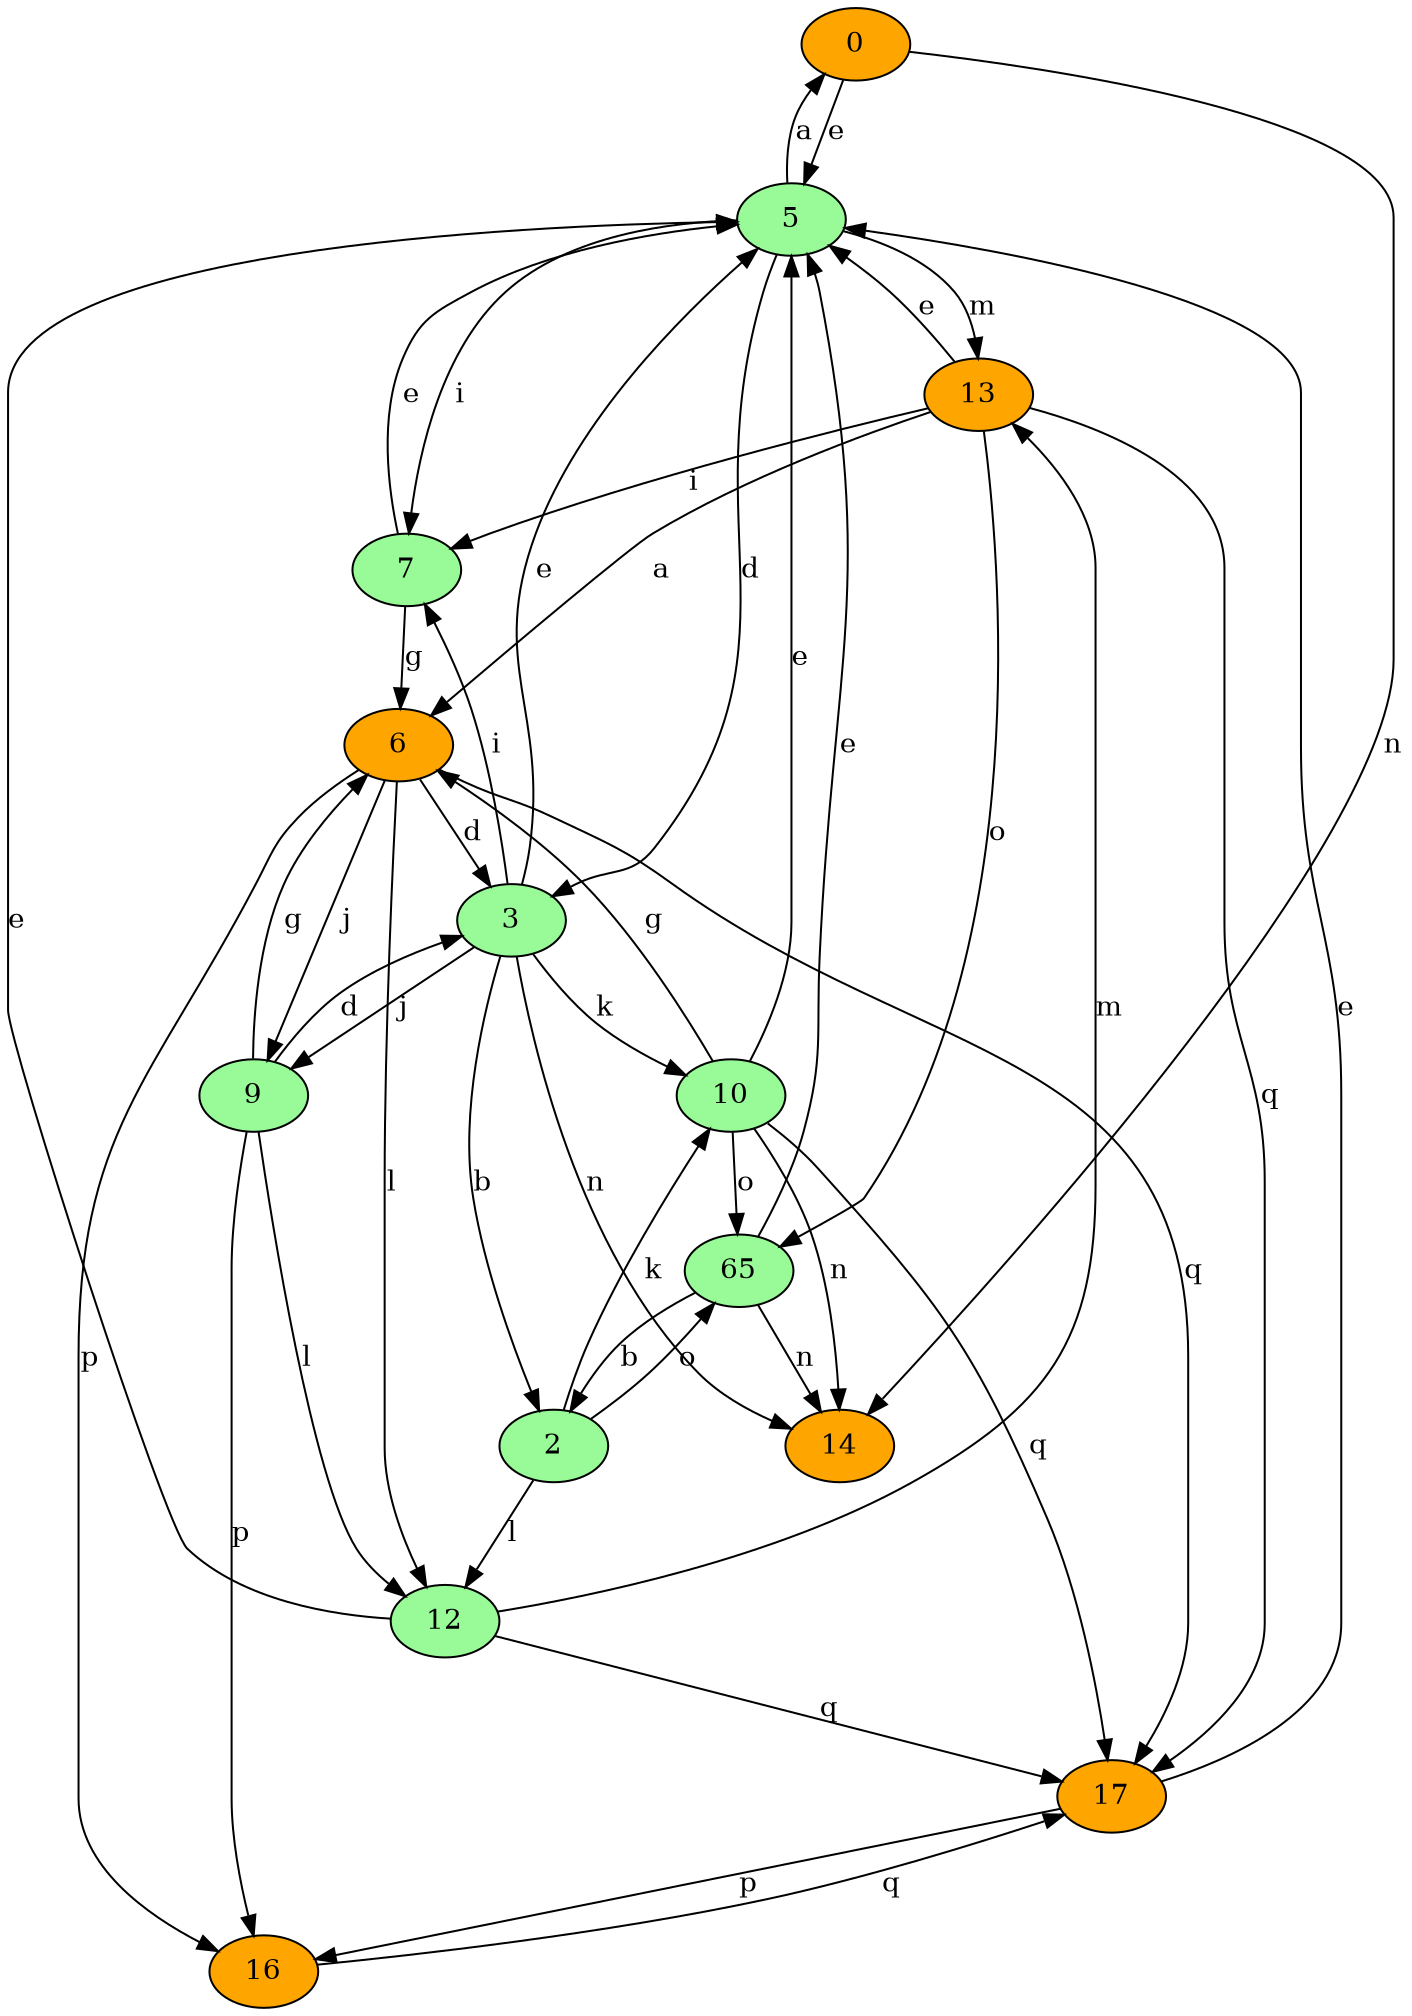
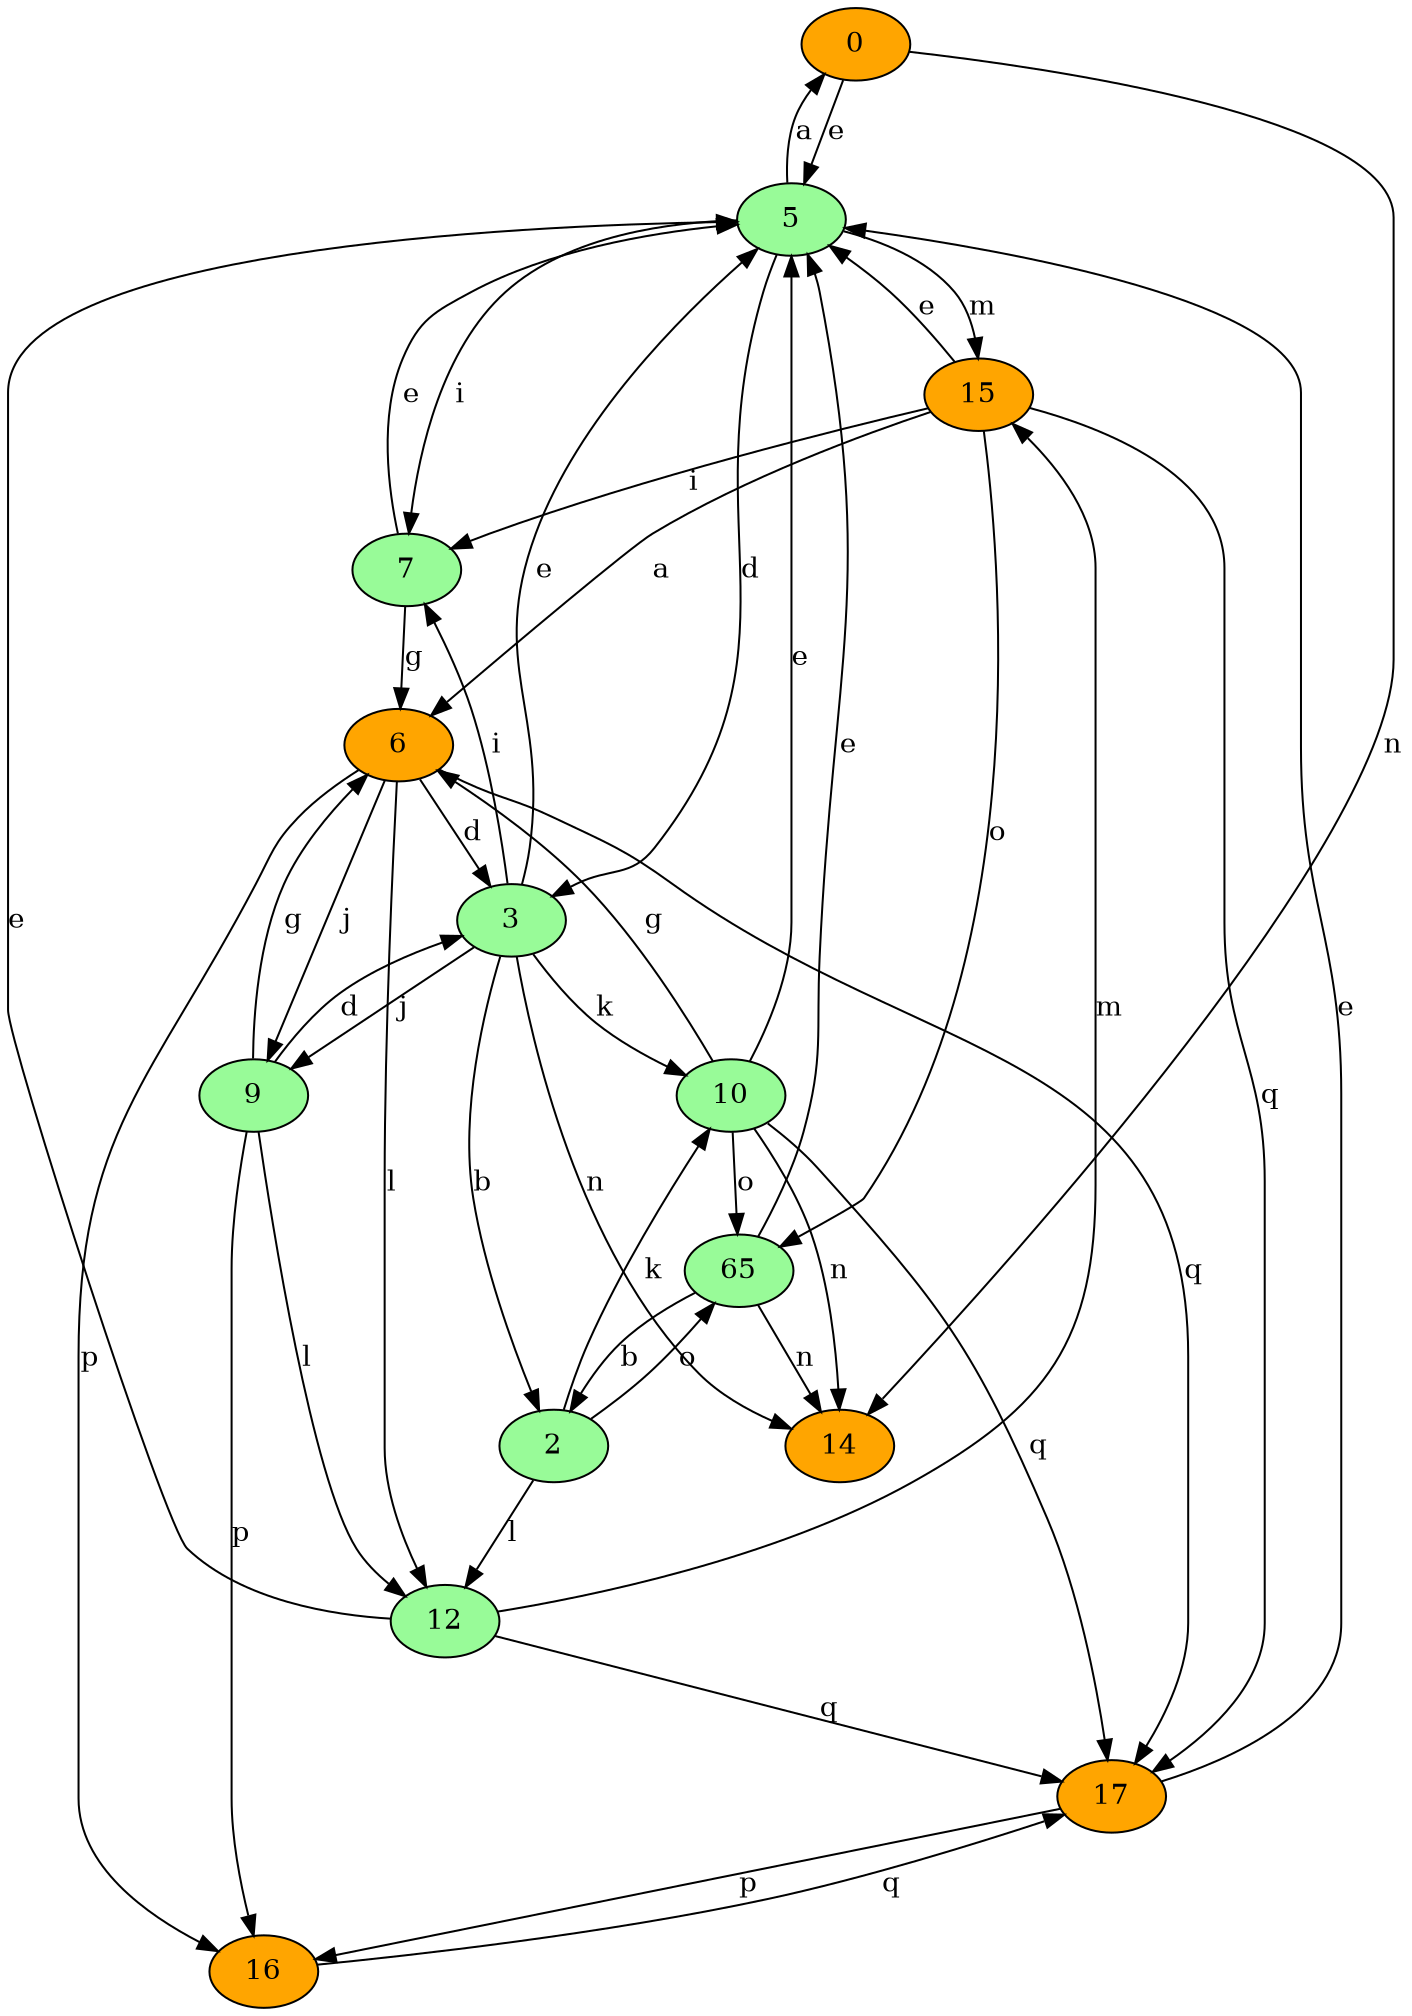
node "13": label "13" -> "15"
